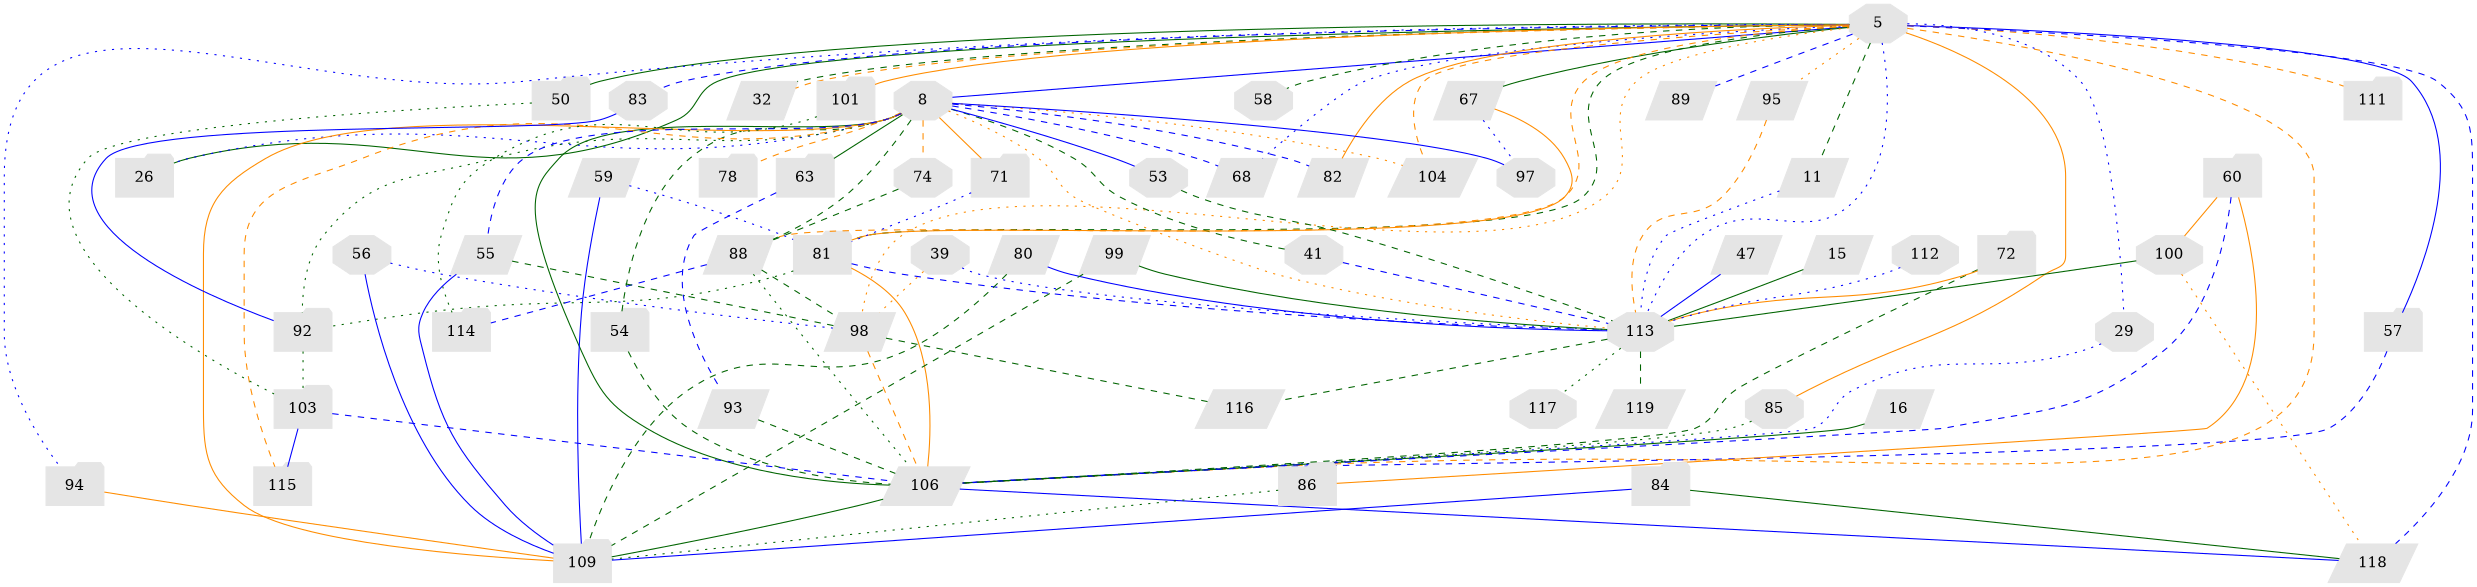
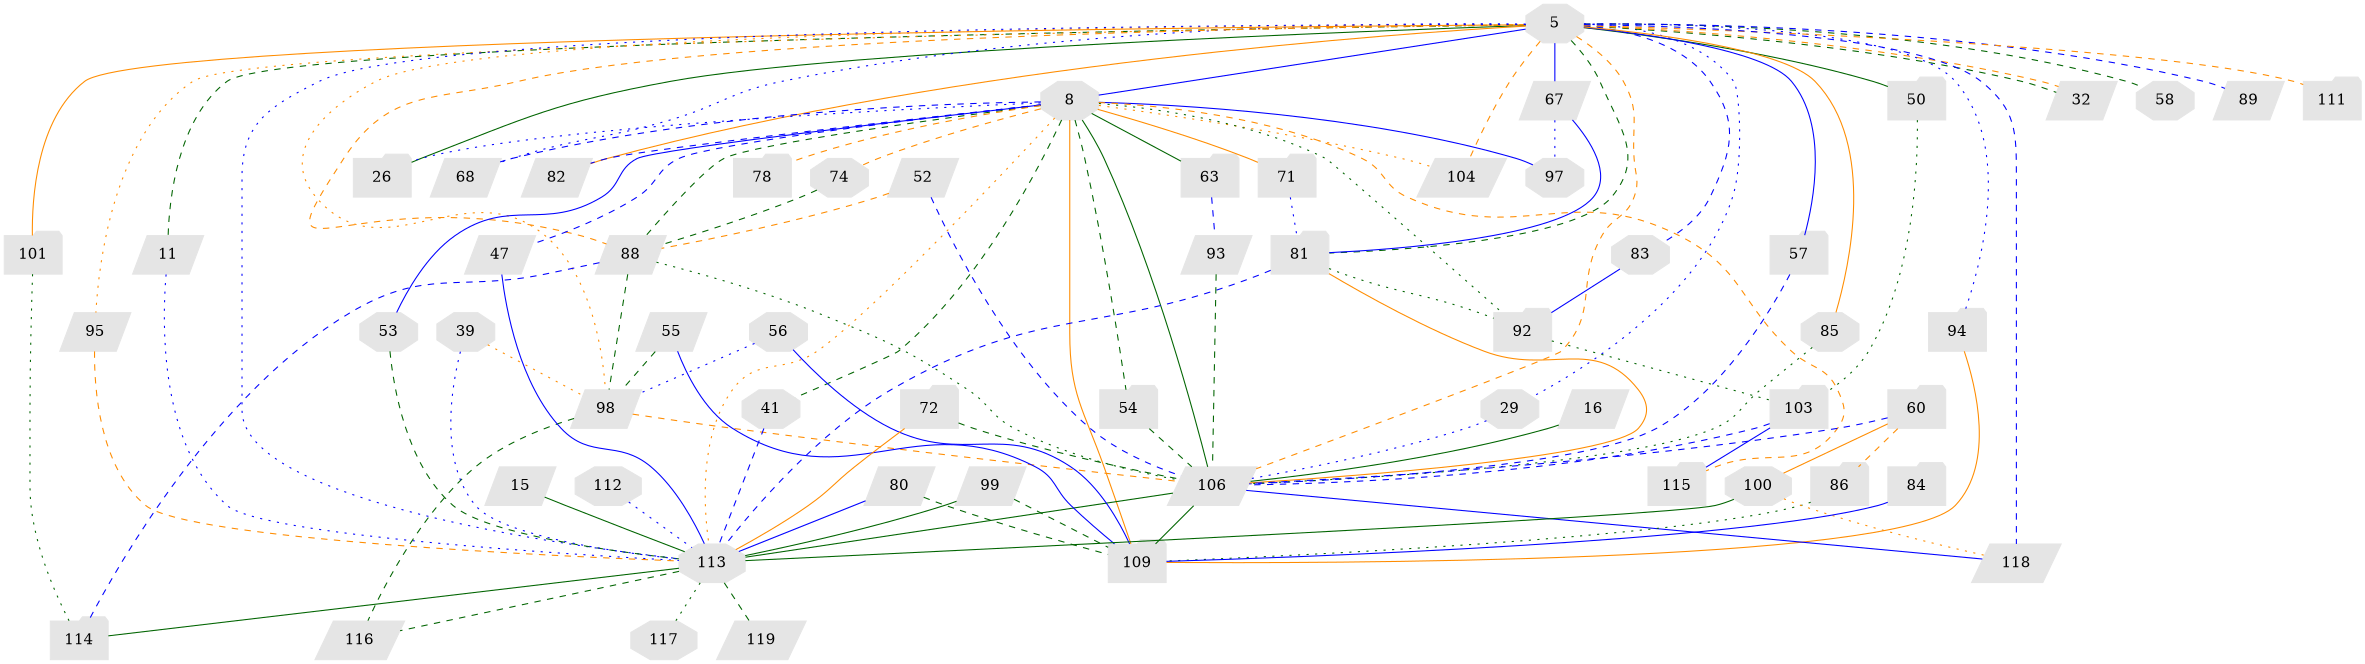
edge "5" -- "67": color darkgreen -> blue
edge "8" -- "55": now "8" -- "47"
node "59": removed
node "52": added
edge "67" -- "81": color darkorange -> blue
edge "60" -- "86": style solid -> dashed
edge "84" -- "118": removed
edge "106" -- "113": added
edge "113" -- "114": added
